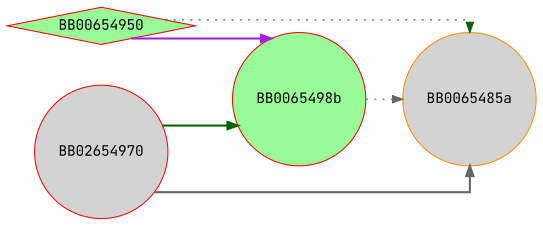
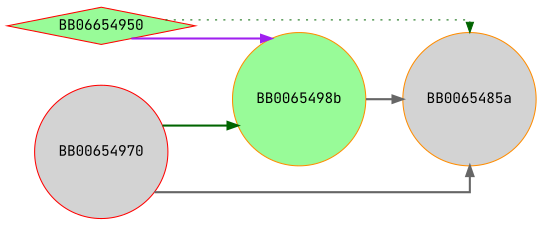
node "BB00654950": label "BB00654950" -> "BB06654950"
node "BB0065498b": color red -> darkorange
edge "BB0065498b" -> "BB0065485a": style dotted -> bold
node "BB02654970": label "BB02654970" -> "BB00654970"
